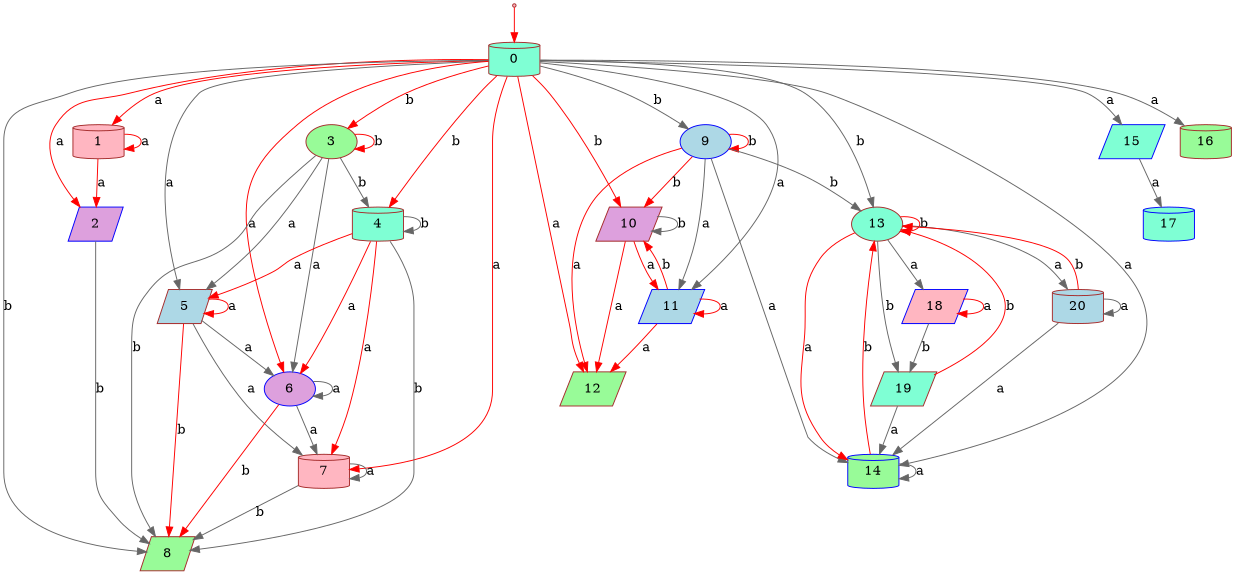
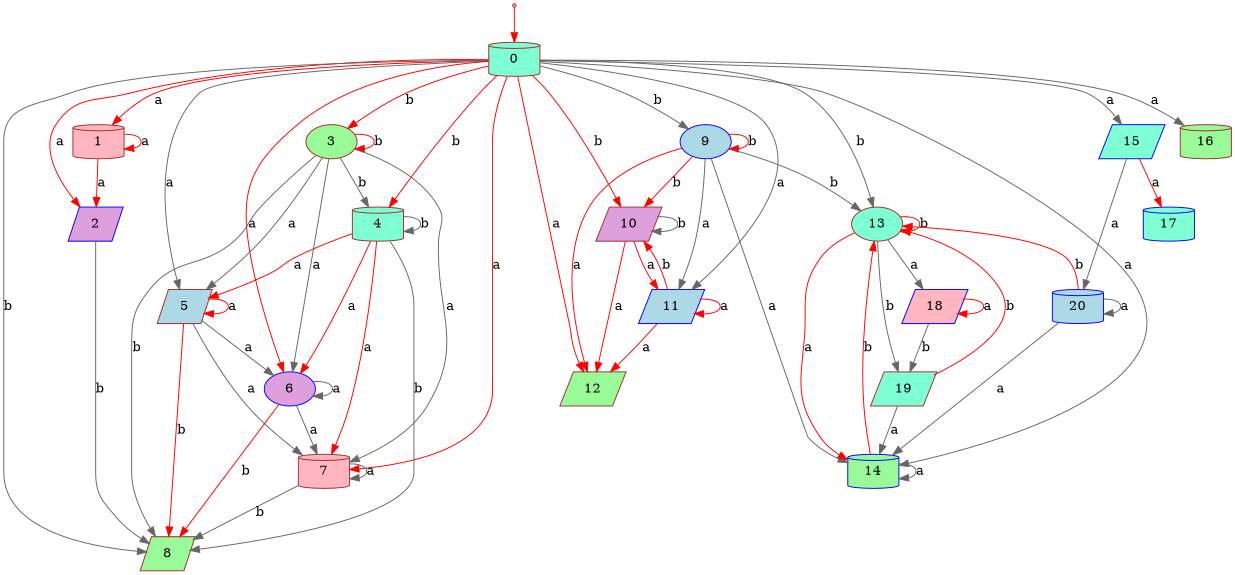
edge "15" -> "17": color gray40 -> red
edge "13" -> "20": now "15" -> "20"
edge "3" -> "7": added, label "a"
node "20": color brown -> blue
